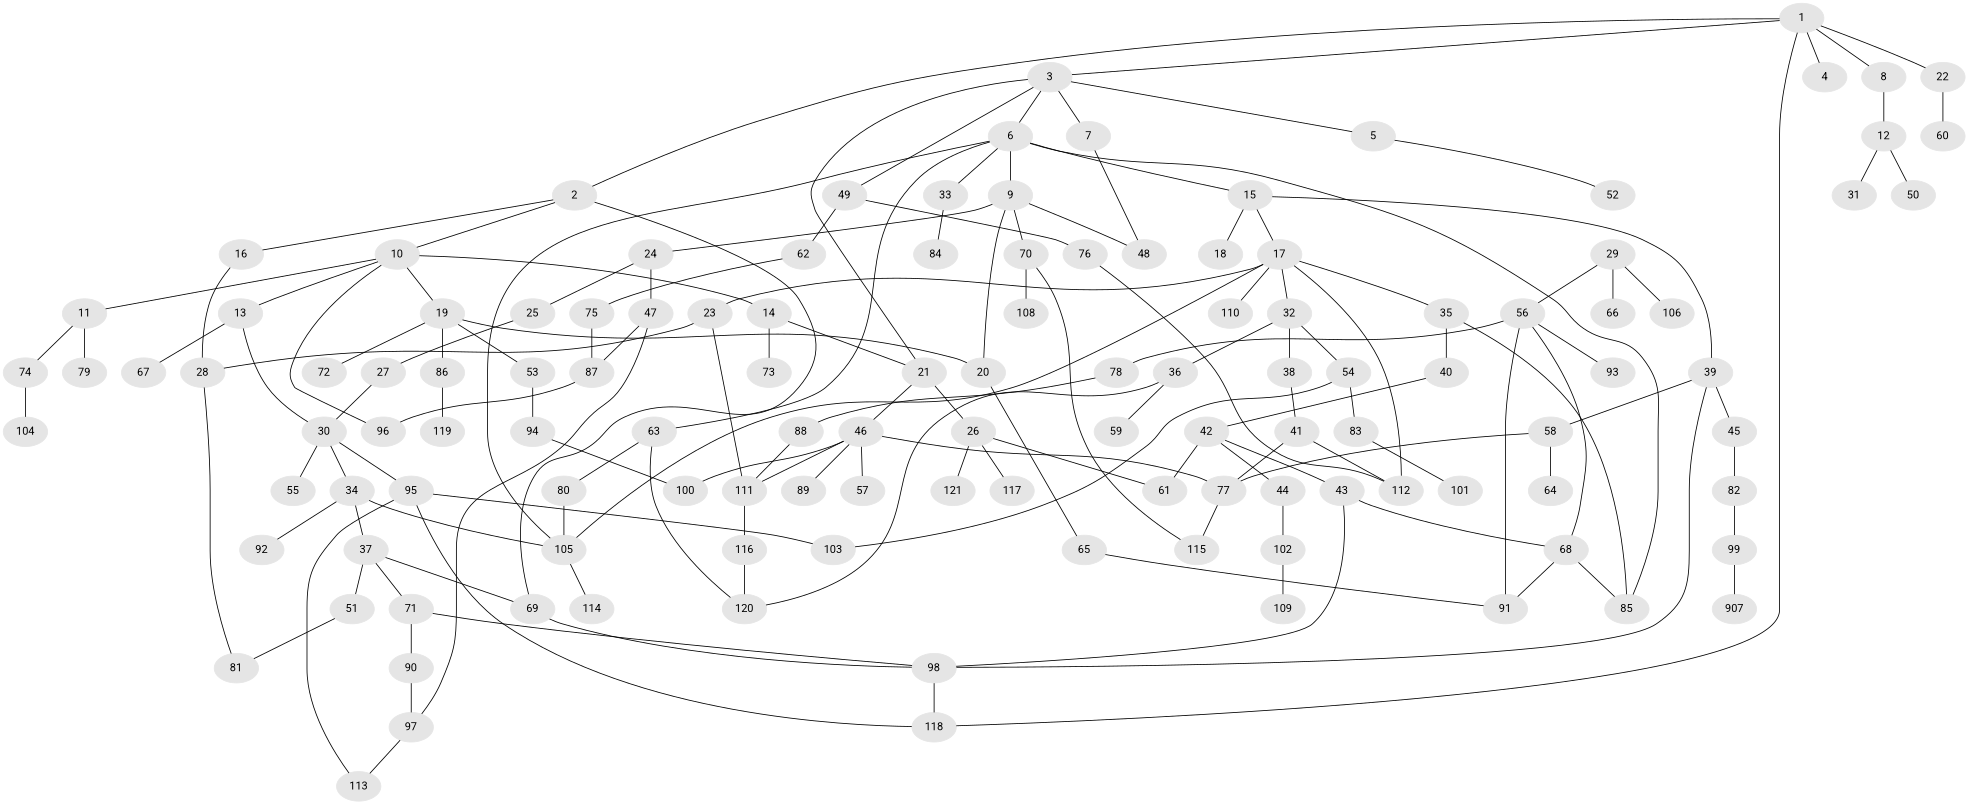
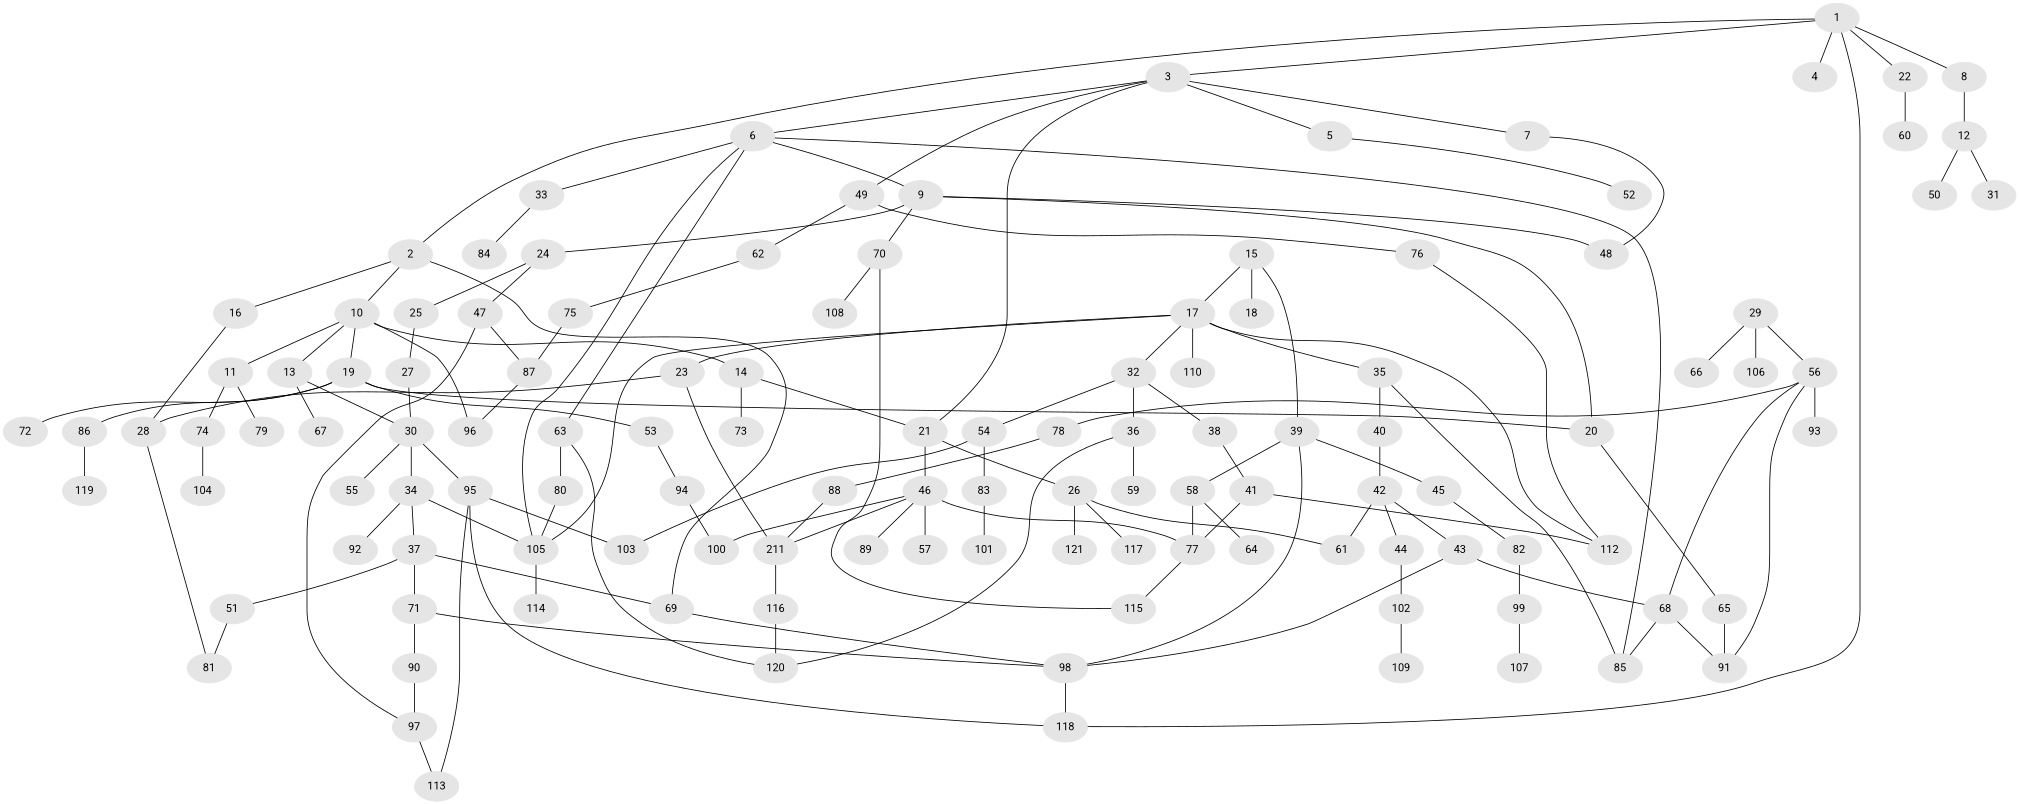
edge "6" -- "15": removed
node "111": label "111" -> "211"
node "907": label "907" -> "107"
